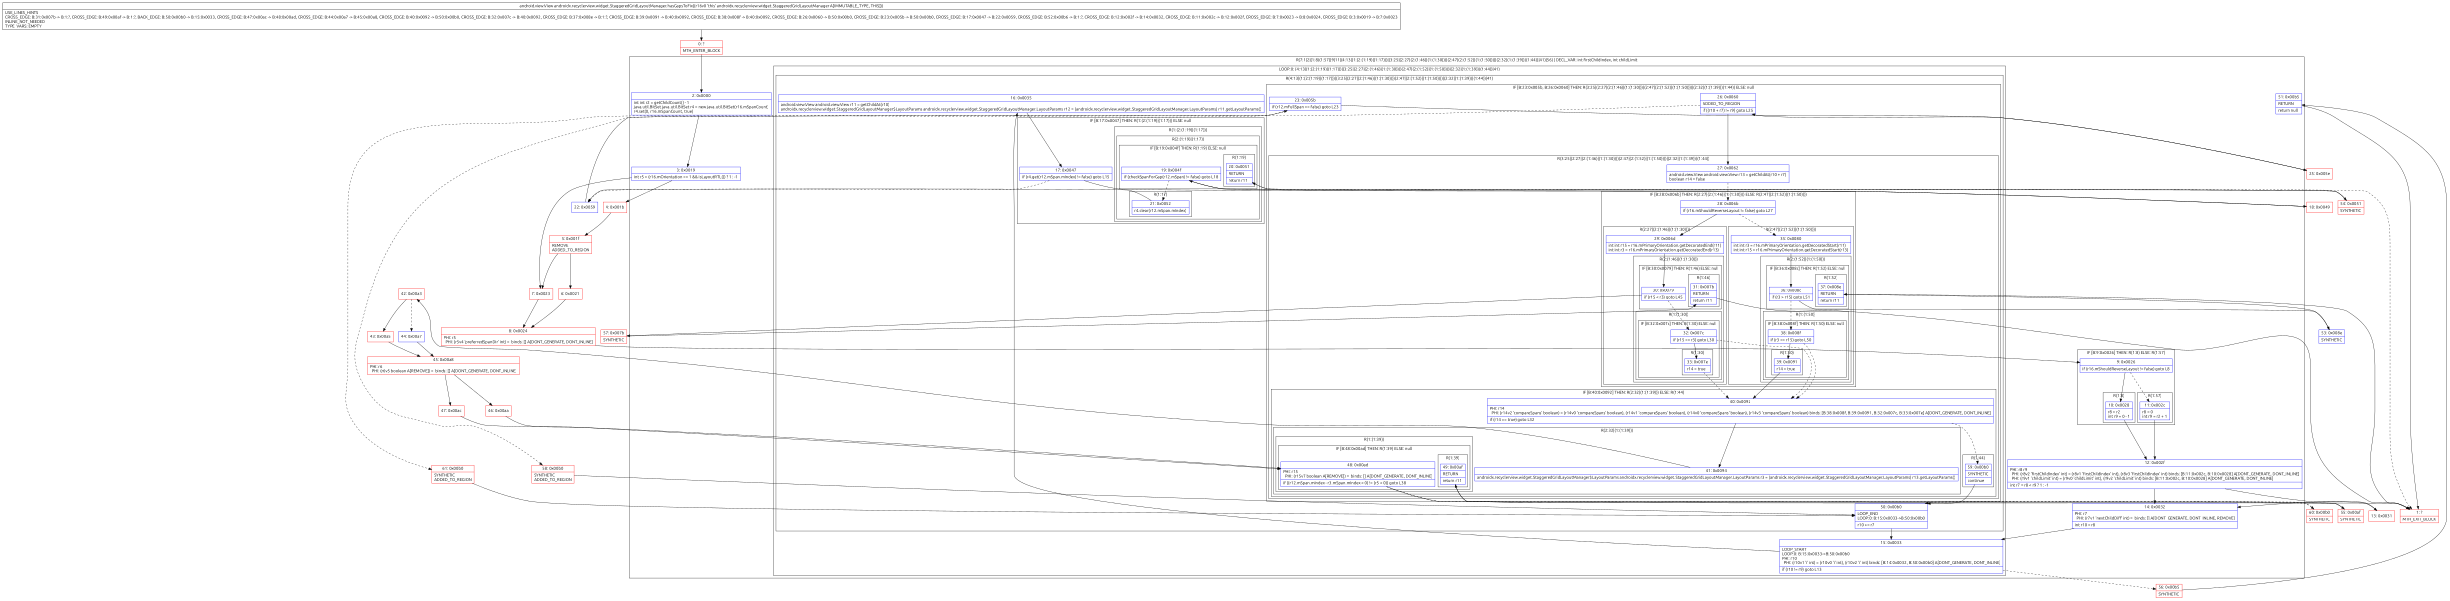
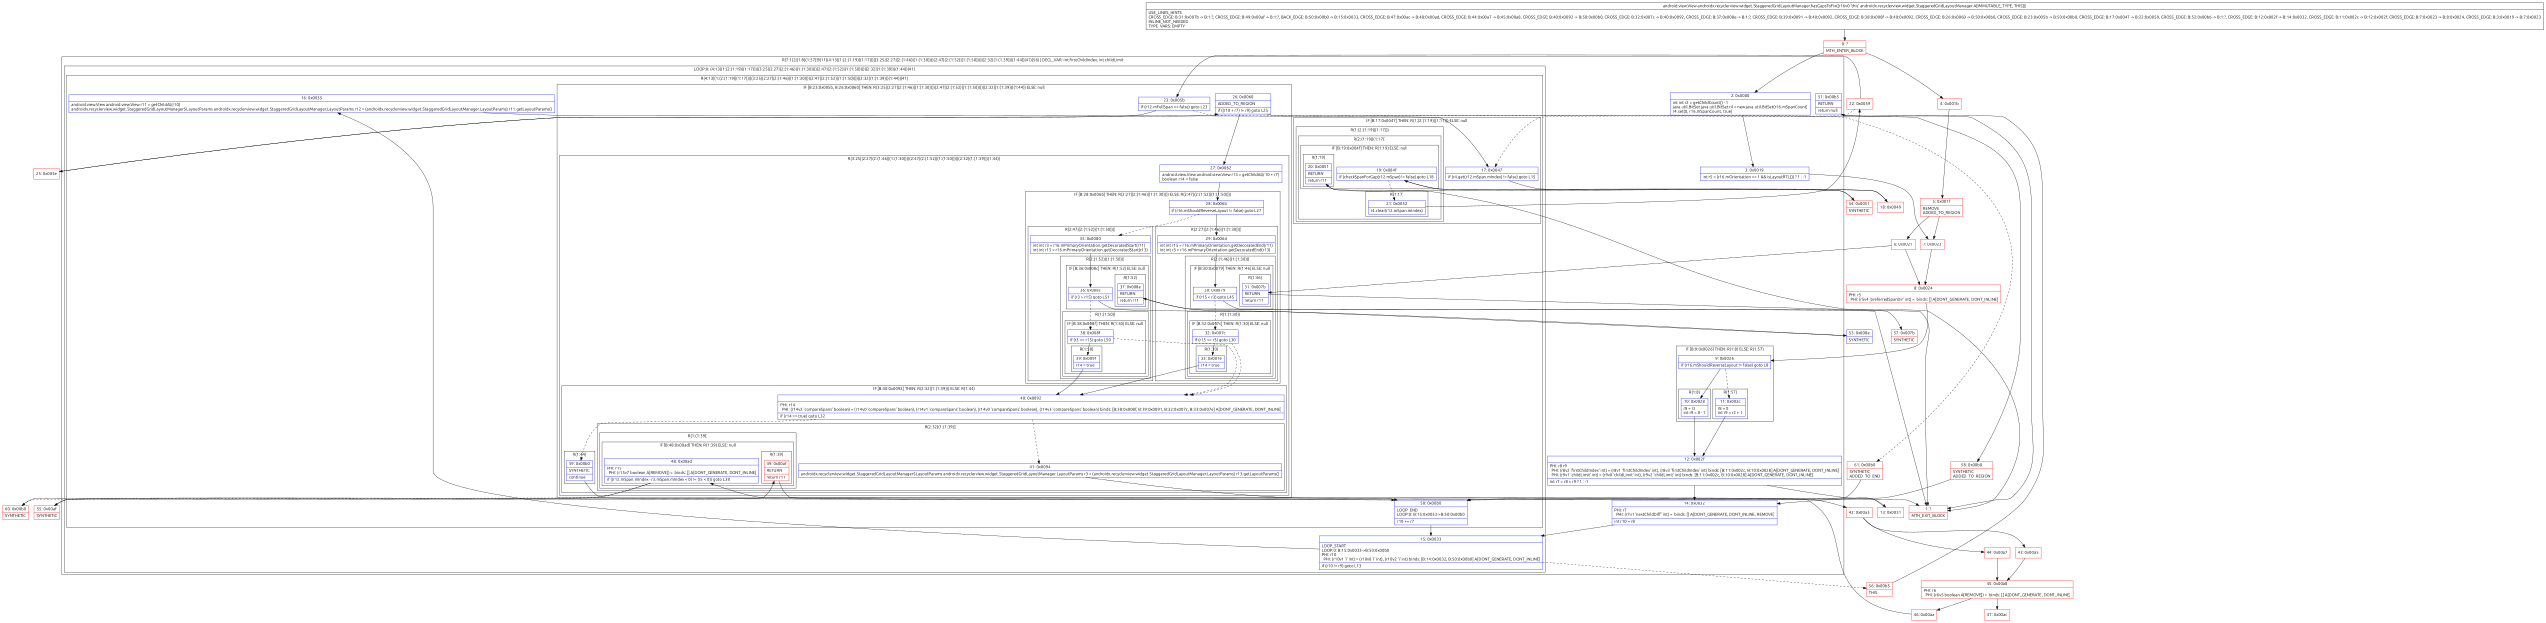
edge "26: 0x0060" -> "58: 0x00b0": style dashed -> solid
edge "27: 0x0062" -> "28: 0x006b": style dashed -> solid
edge "17: 0x0047" -> "22: 0x0059": reversed
edge "20: 0x0051" -> "1: ?": style dashed -> solid
edge "3: 0x0019" -> "4: 0x001b": now "0: ?" -> "4: 0x001b"
node "22: 0x0059": color blue -> red
edge "42: 0x00a3" -> "44: 0x00a7": style dashed -> solid
edge "57: 0x007b" -> "31: 0x007b": now "6: 0x0021" -> "31: 0x007b"
node "44: 0x00a7": color blue -> red
edge "33: 0x007e" -> "40: 0x0092": style dashed -> solid
edge "47: 0x00ac" -> "48: 0x00ad": removed
edge "40: 0x0092" -> "41: 0x0094": style solid -> dashed
node "49: 0x00af": color blue -> red
node "61: 0x00b0": text "ADDED_TO_REGION" -> "ADDED_TO_END"
edge "60: 0x00b0" -> "50: 0x00b0": style dashed -> solid
node "56: 0x00b5": text "SYNTHETIC" -> "THIS"
